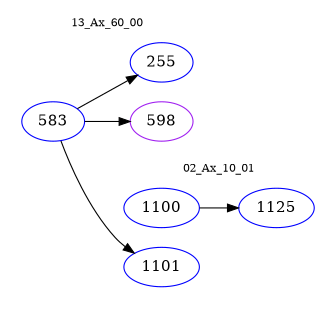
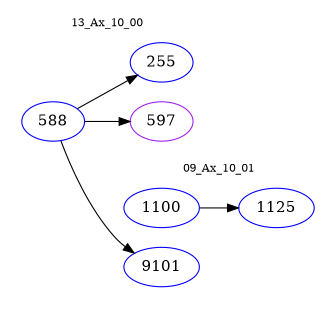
cluster "13_Ax_60_00": label "13_Ax_60_00" -> "13_Ax_10_00"
node "583": label "583" -> "588"
node "598": label "598" -> "597"
cluster "02_Ax_10_01": label "02_Ax_10_01" -> "09_Ax_10_01"
node "1101": label "1101" -> "9101"
